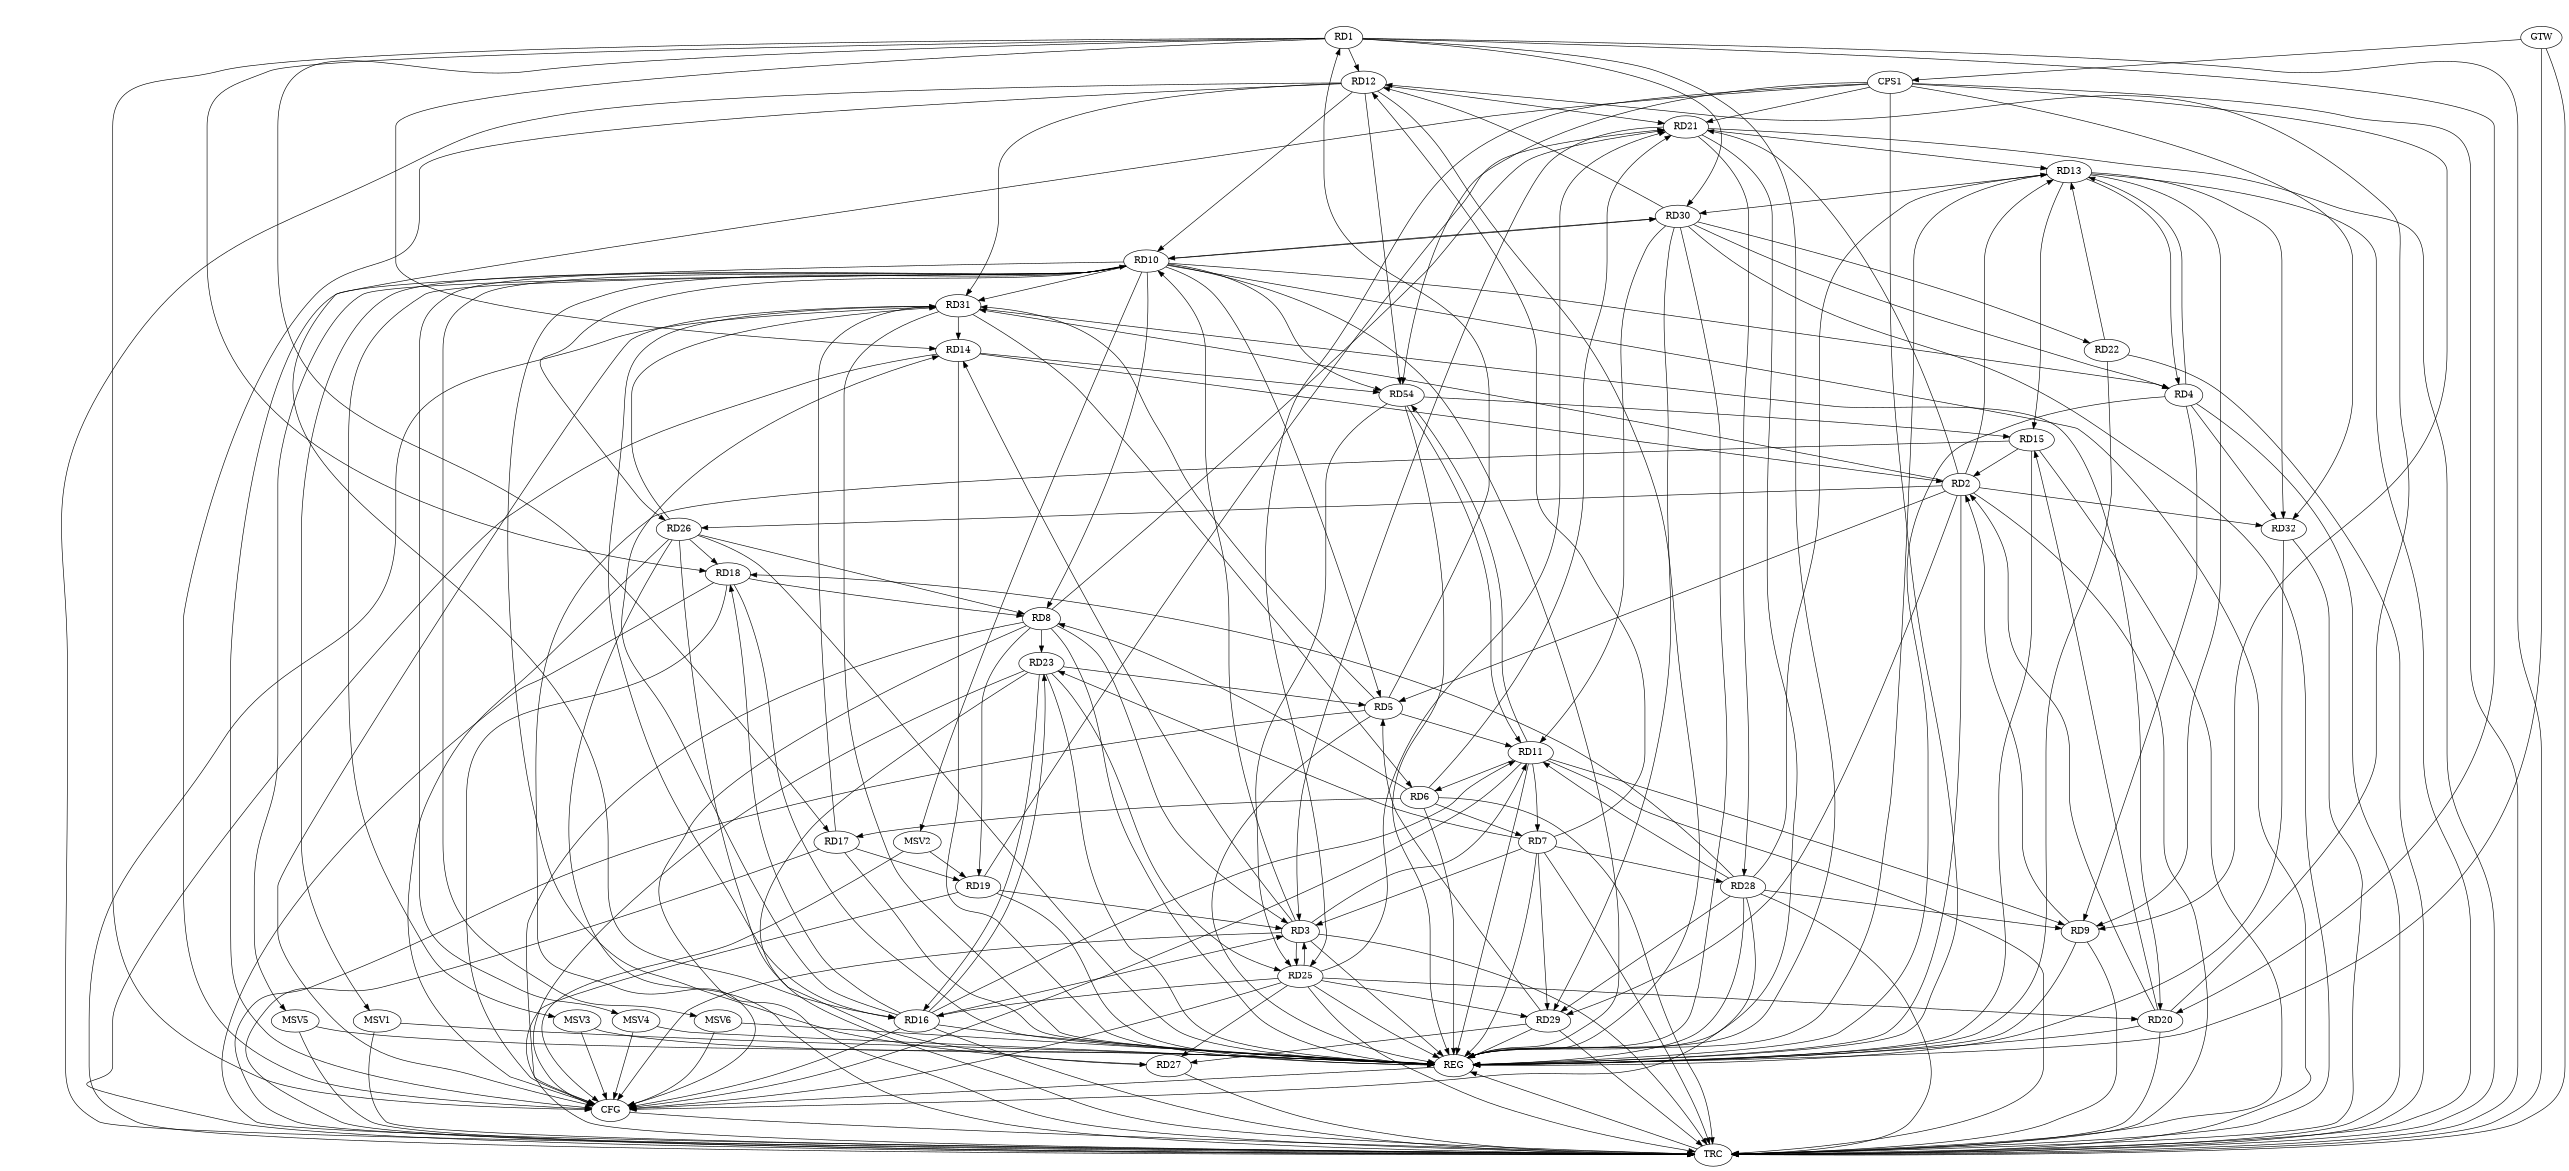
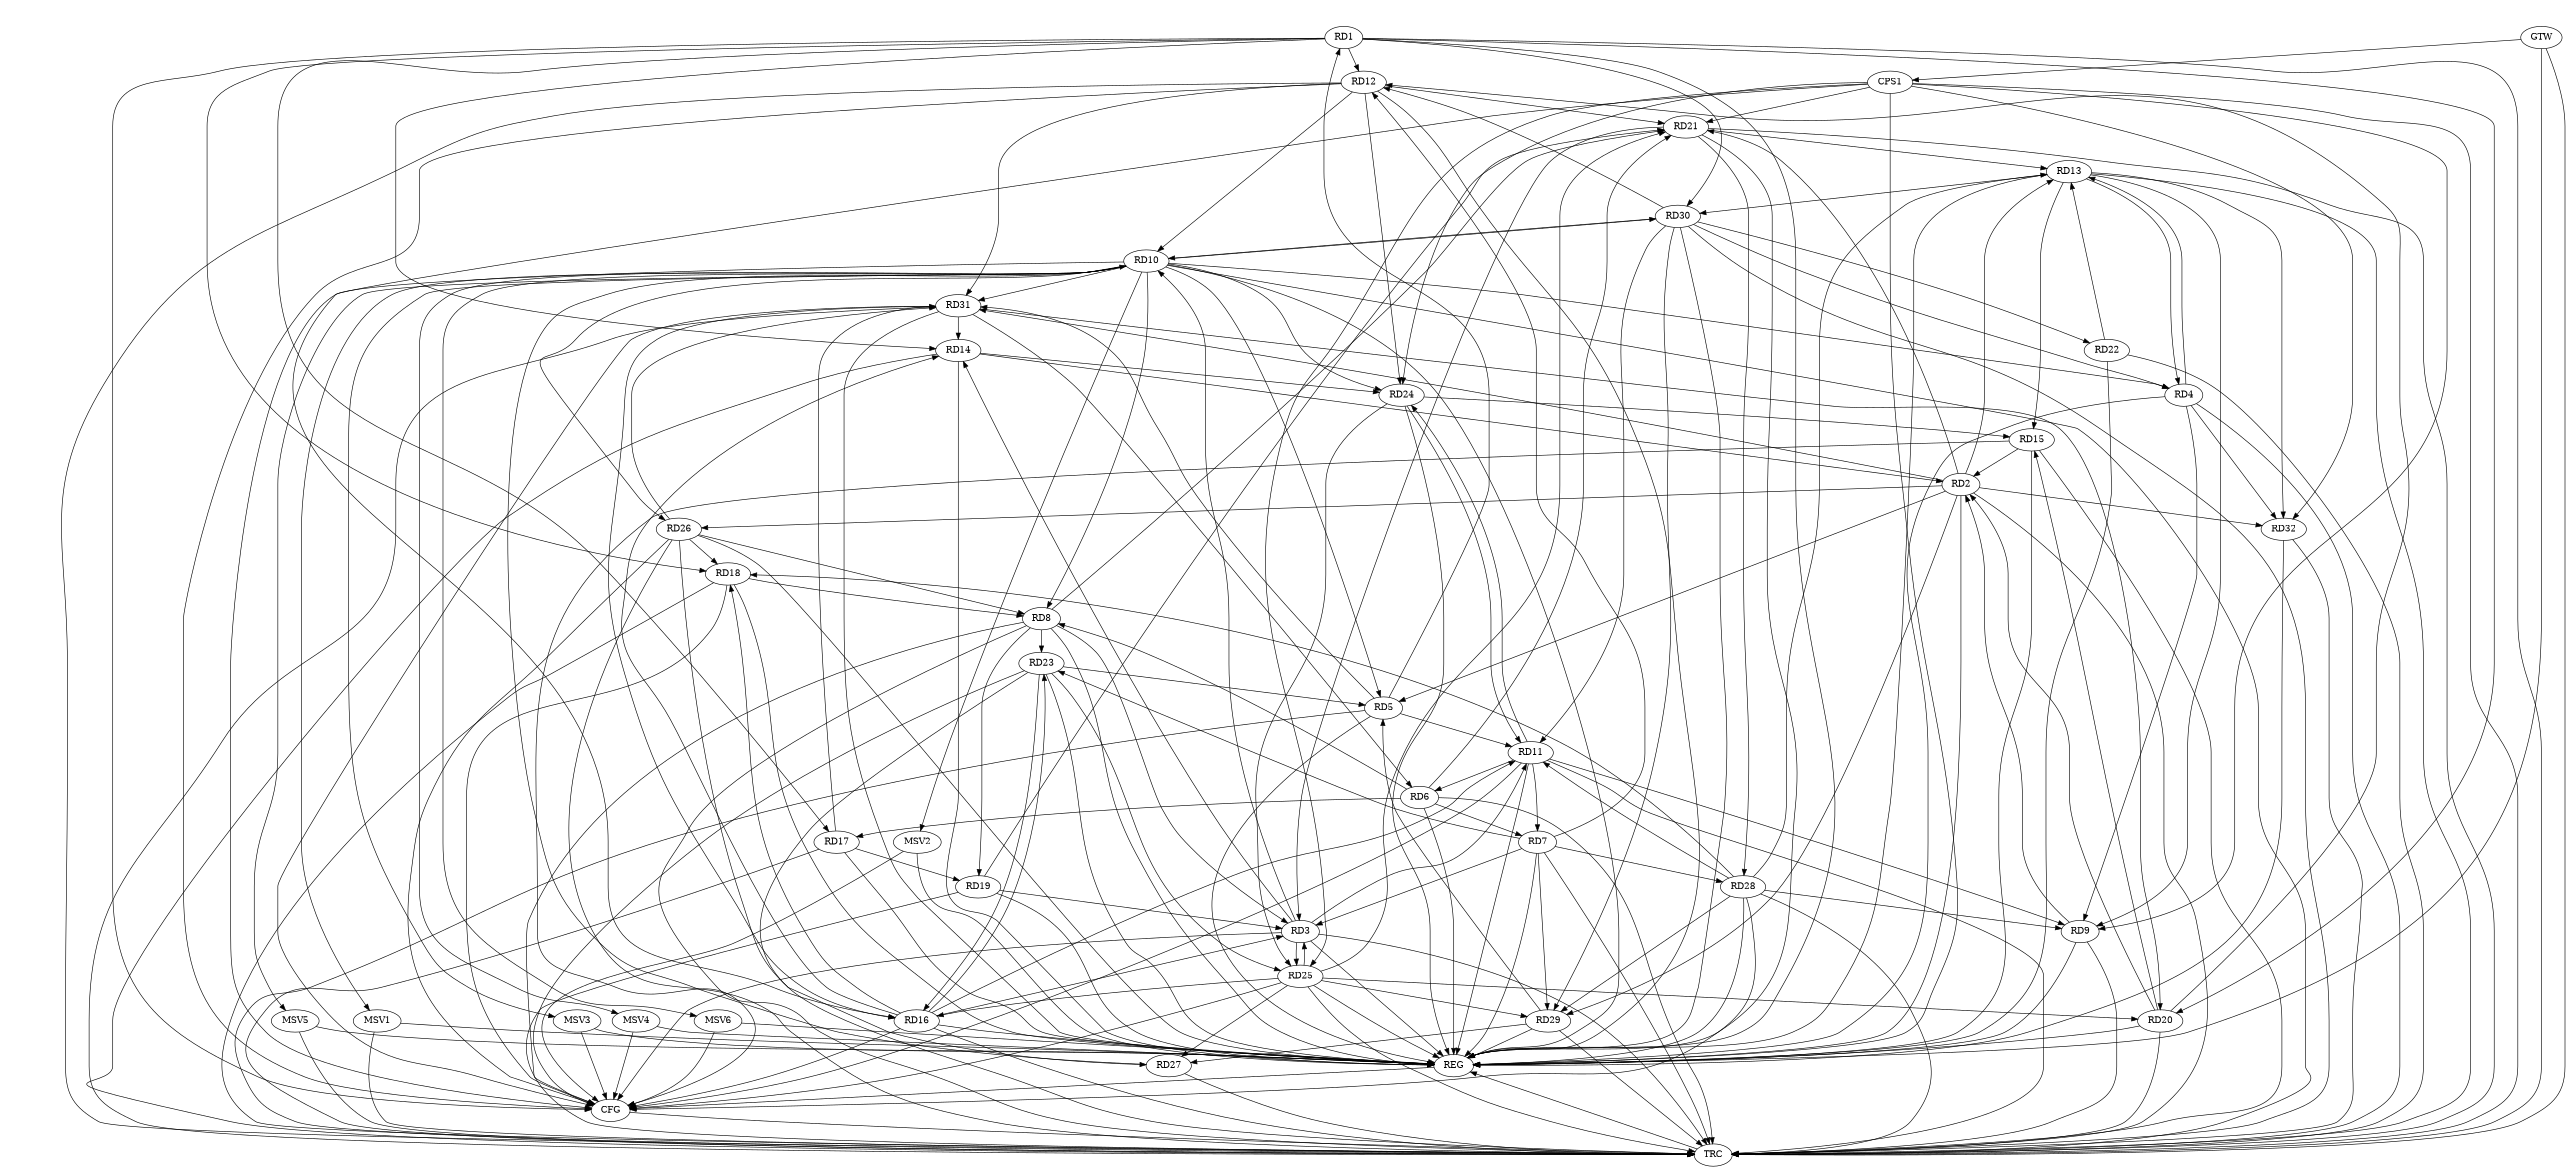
node "RD54": label "RD54" -> "RD24"
edge "MSV2" -> "RD19": now "MSV2" -> "REG"
